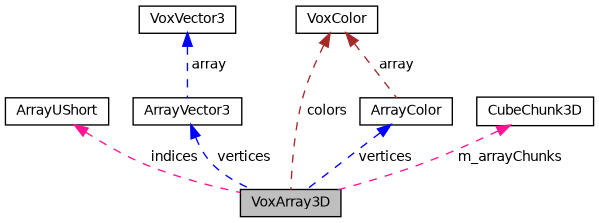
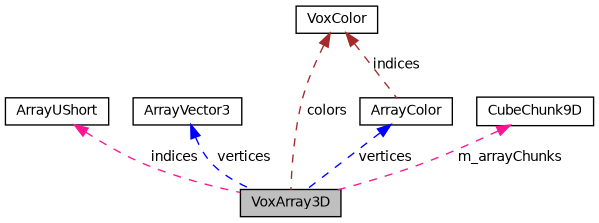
node "VoxVector3": removed
edge "ArrayColor" -> "VoxColor": label " array" -> " indices"
node "CubeChunk3D": label "CubeChunk3D" -> "CubeChunk9D"
